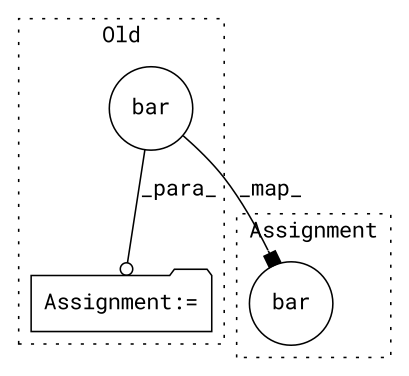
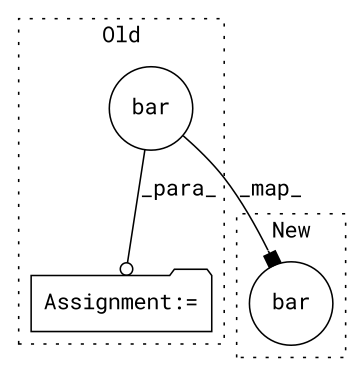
cluster "Assignment": label "Assignment" -> "New"
